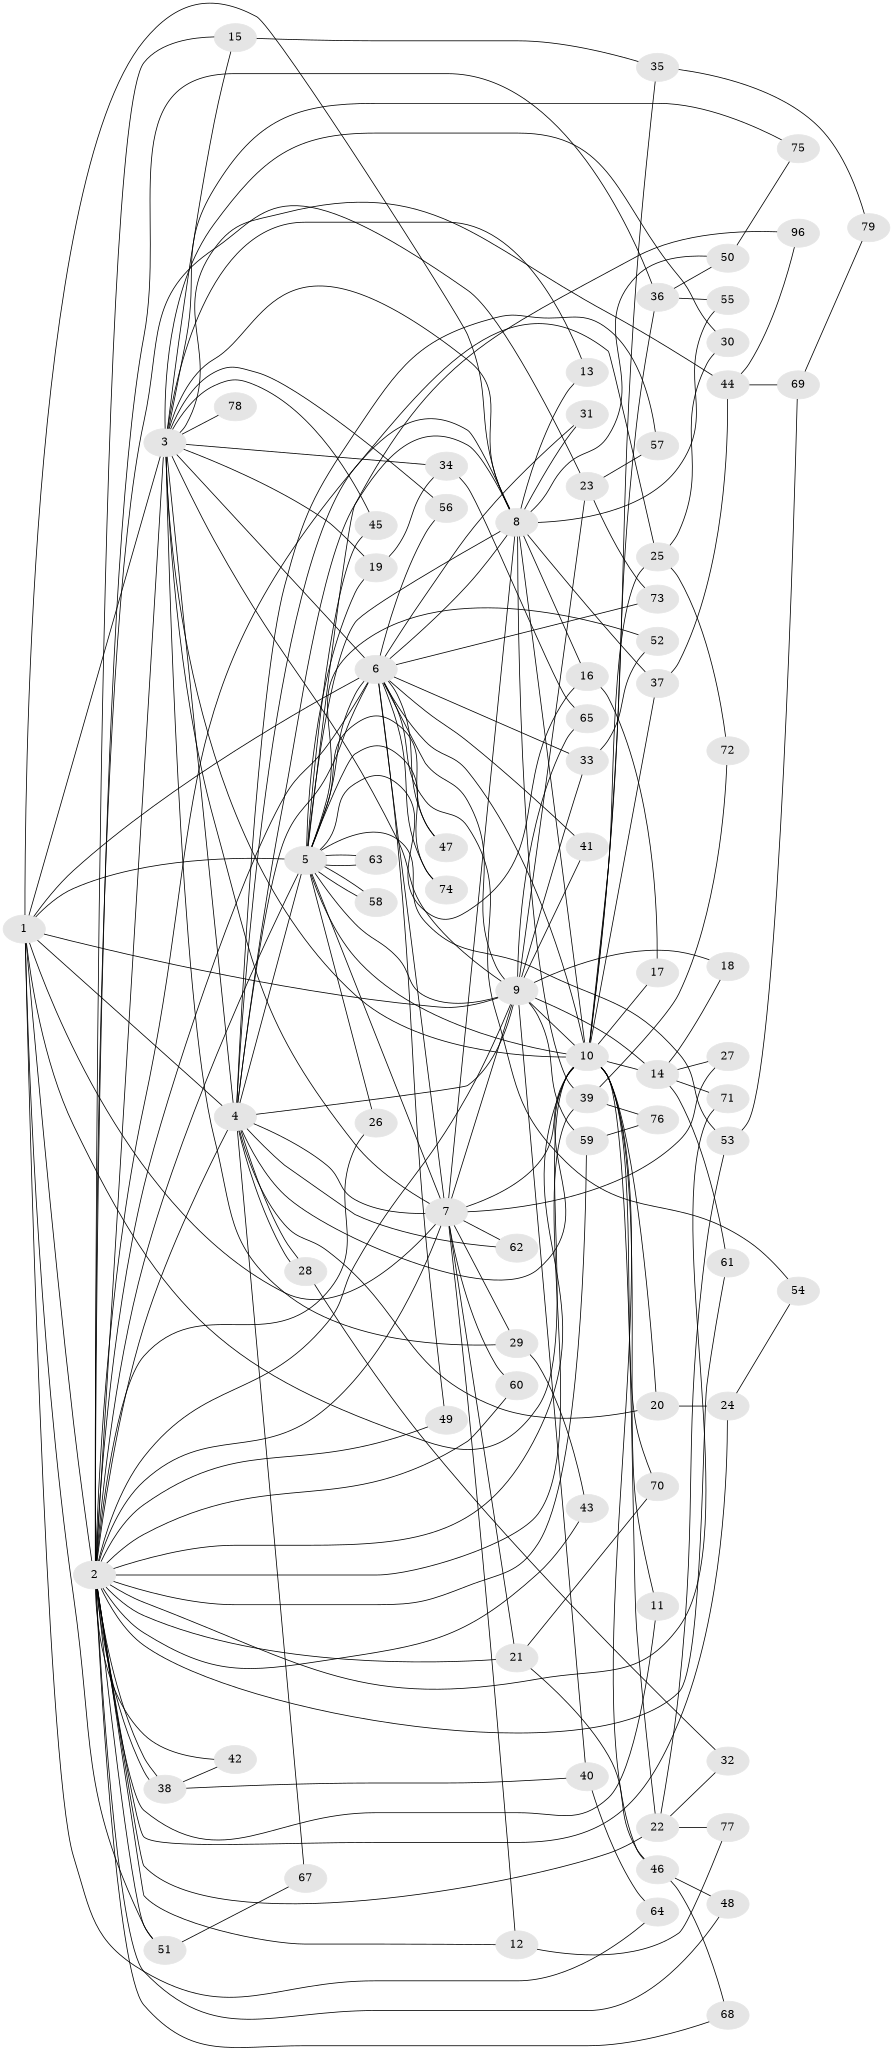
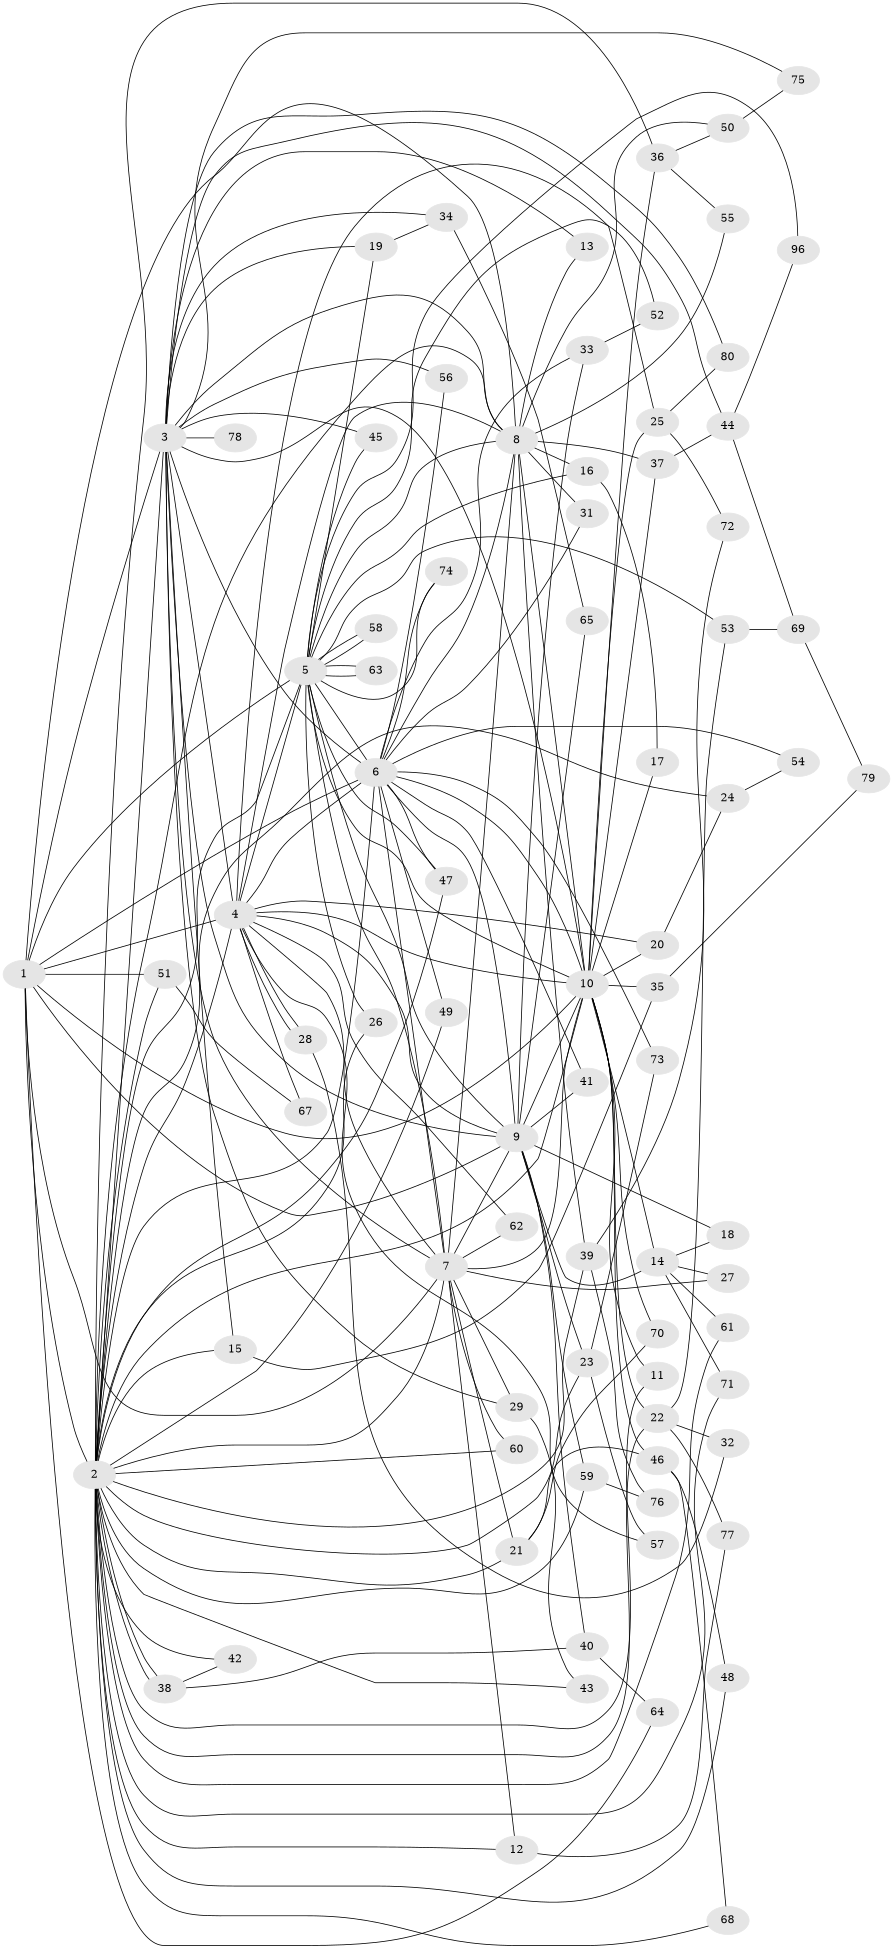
node "30": label "30" -> "80"
edge "9" -- "2": now "47" -- "2"
